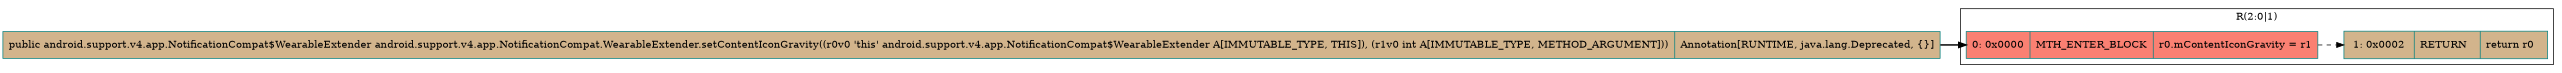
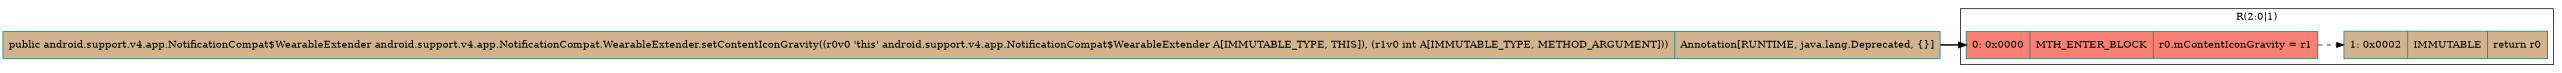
node "1: 0x0002": text "RETURN" -> "IMMUTABLE"
